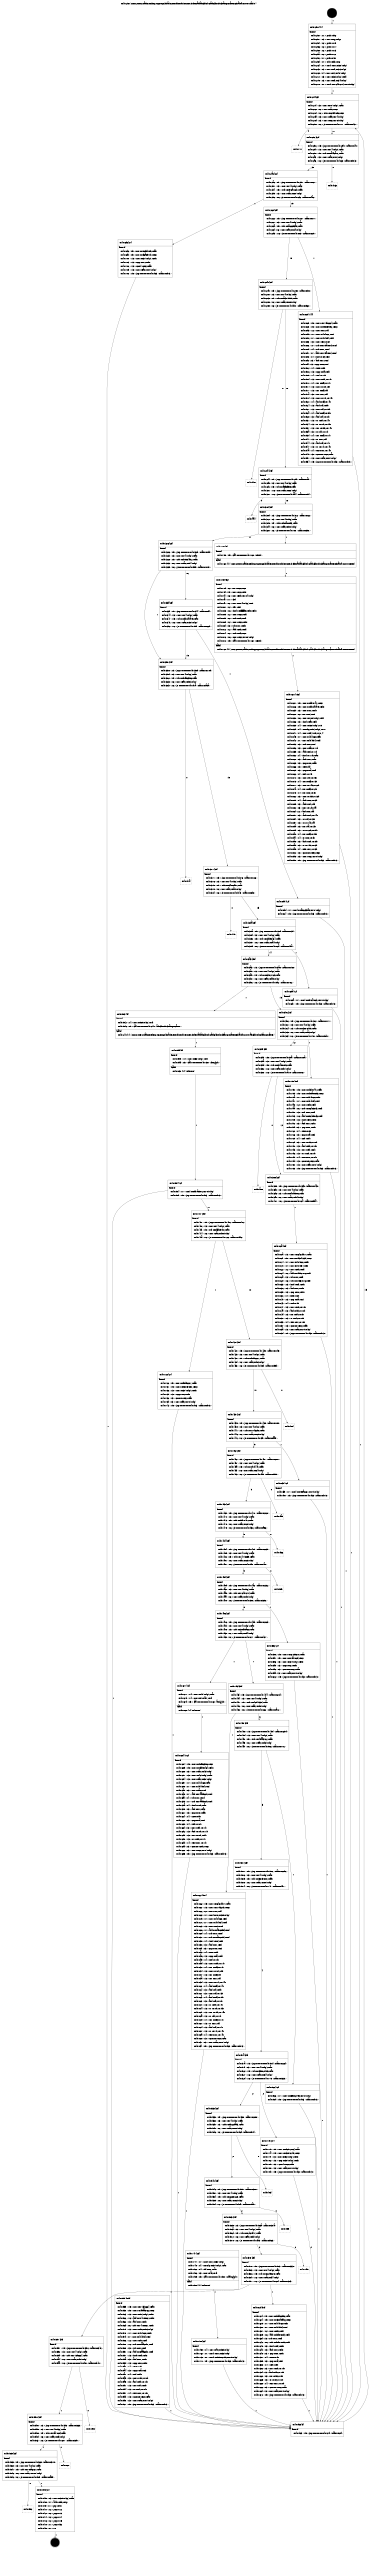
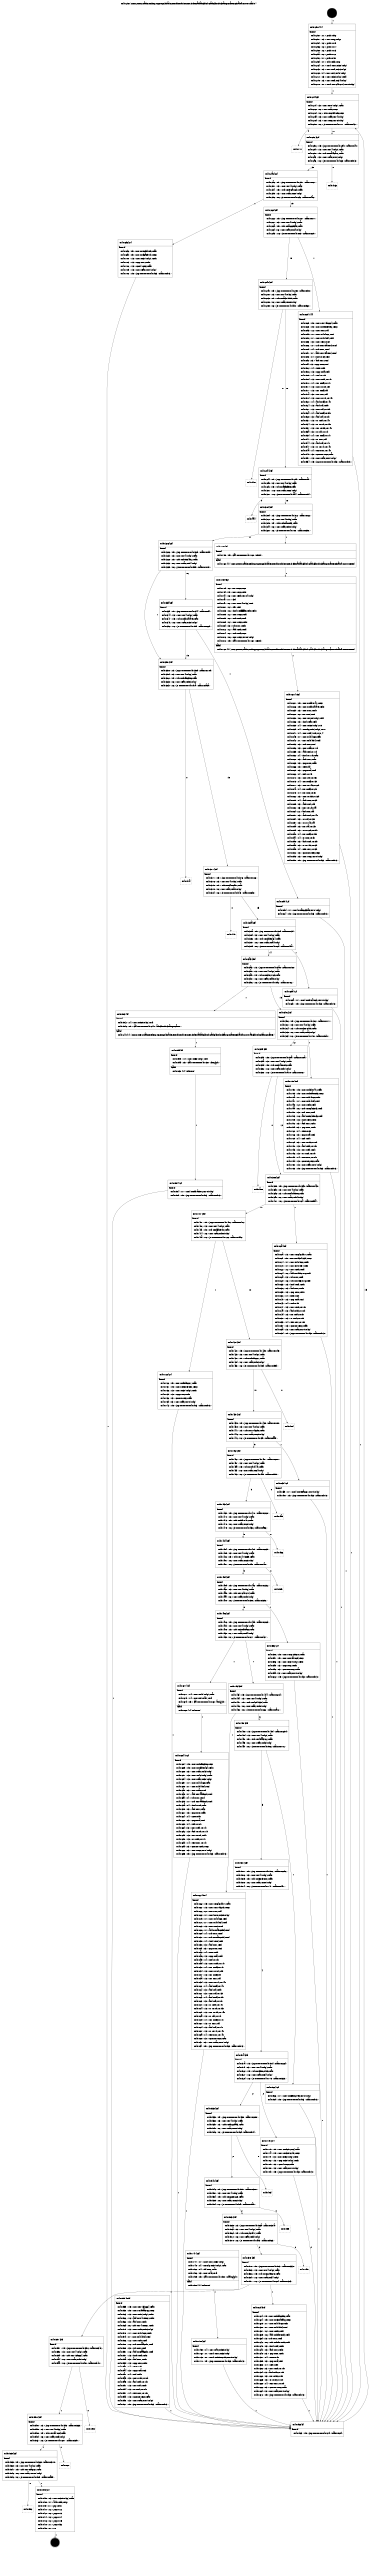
edge "0x4019e4 [12]" -> "0x401407 [25]": now "0x4013ee [25]" -> "0x401407 [25]"
